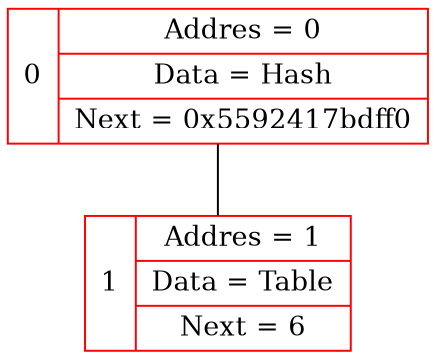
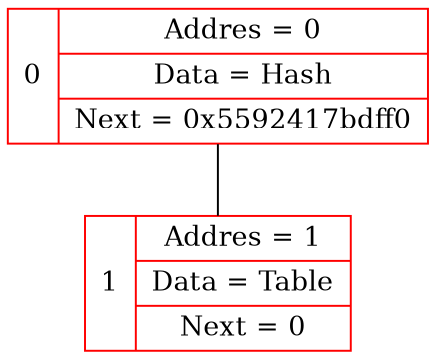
node "1": text "Next = 6" -> "Next = 0"
